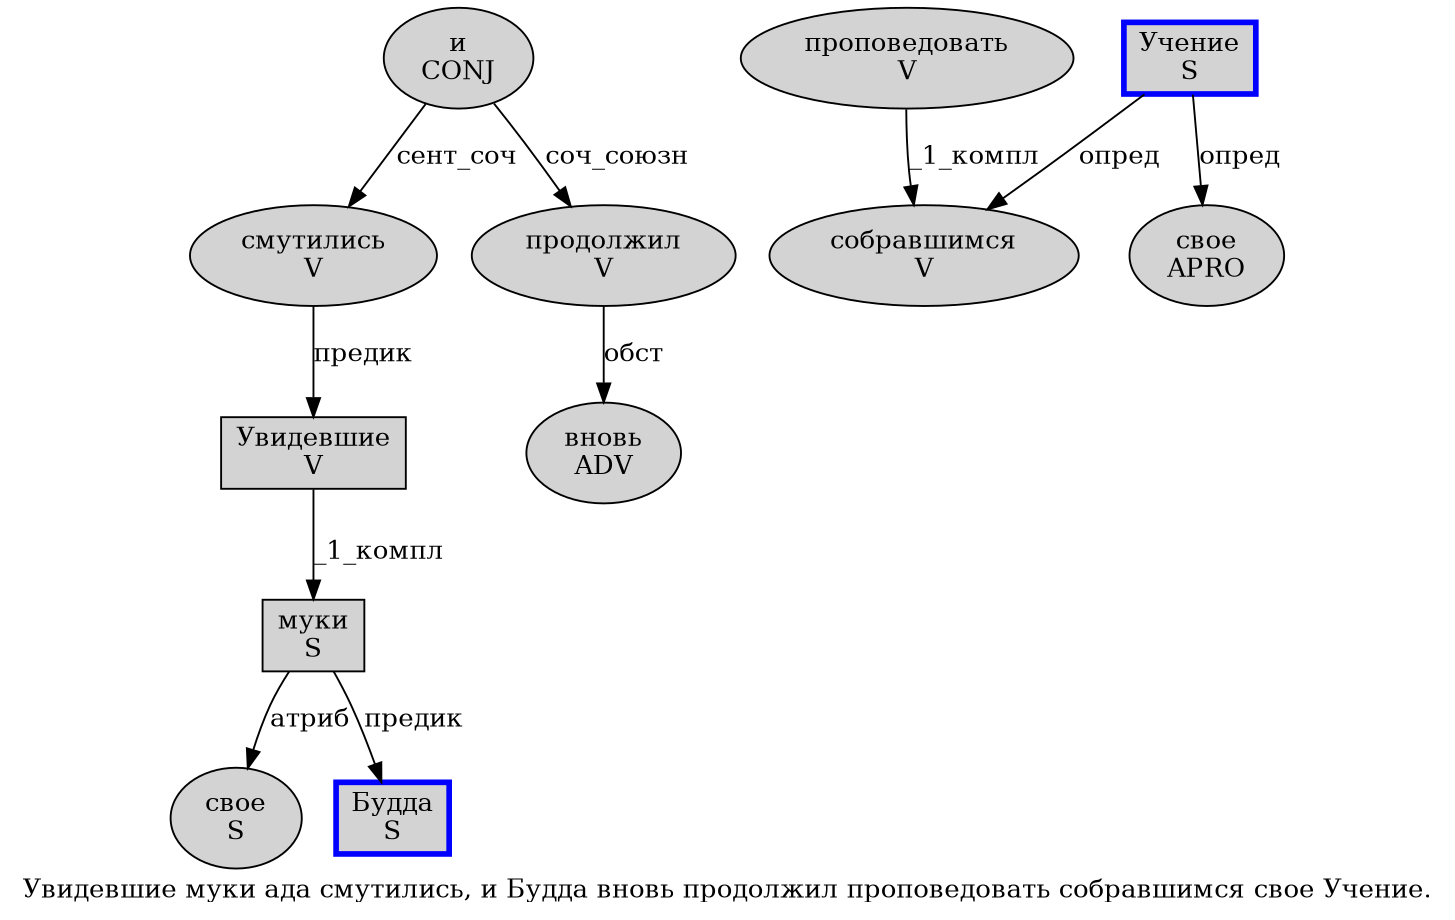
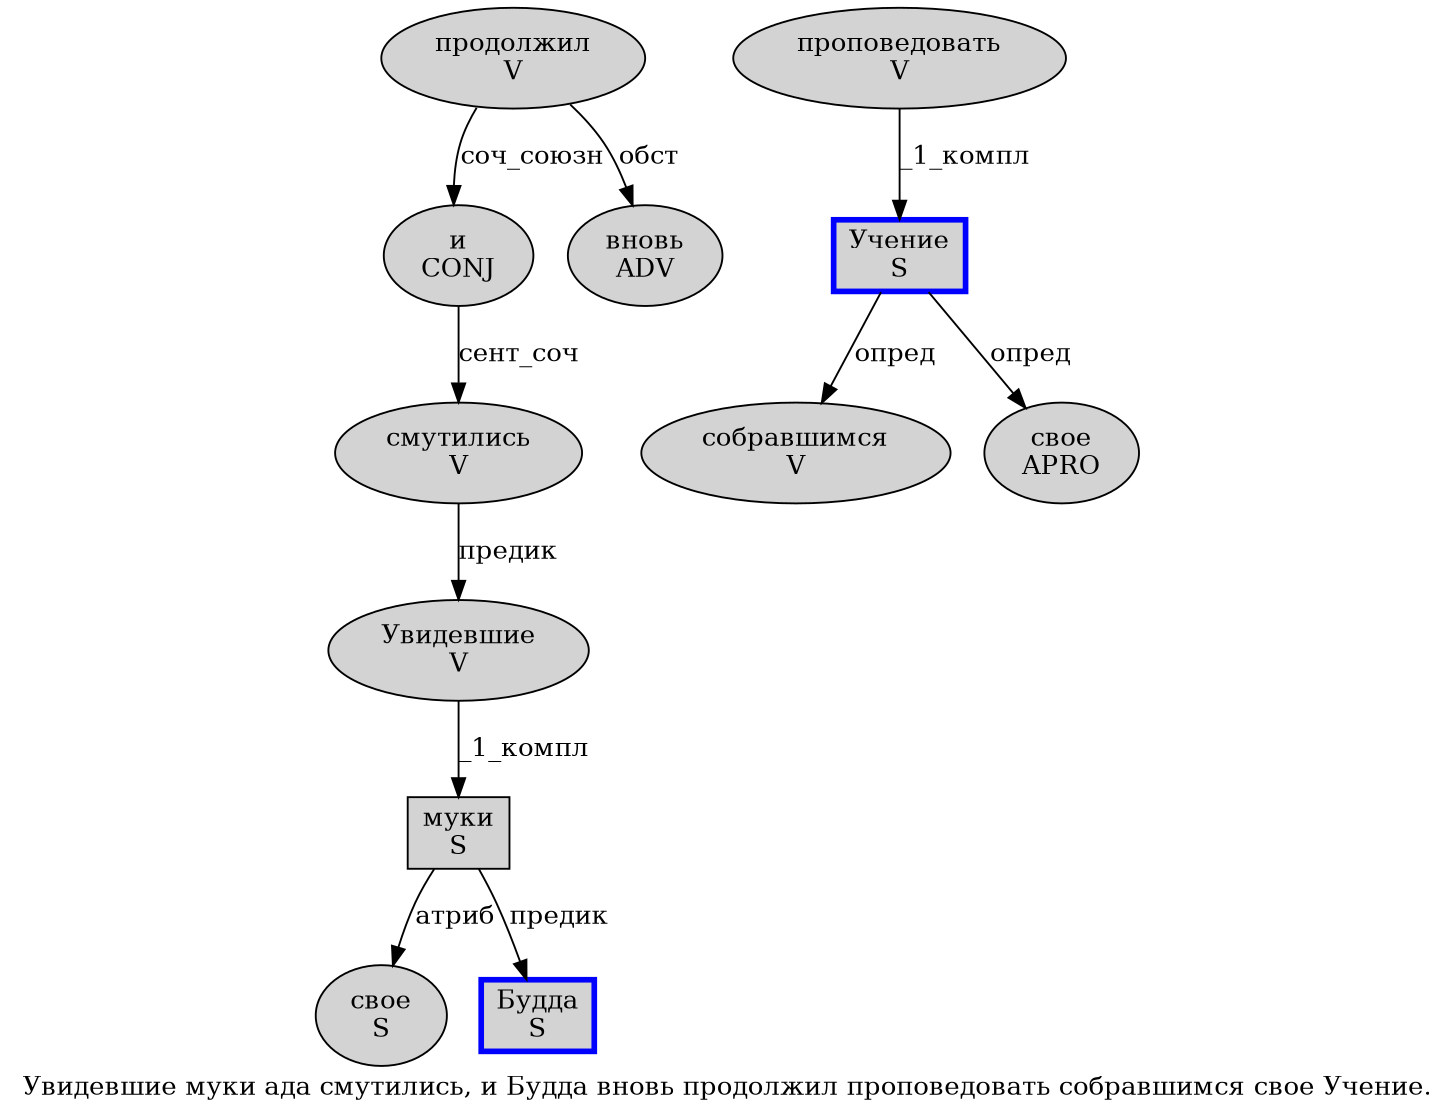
edge "и CONJ" -> "продолжил V": reversed
edge "проповедовать V" -> "собравшимся V": now "проповедовать V" -> "Учение S"
node "Увидевшие V": shape box -> ellipse
